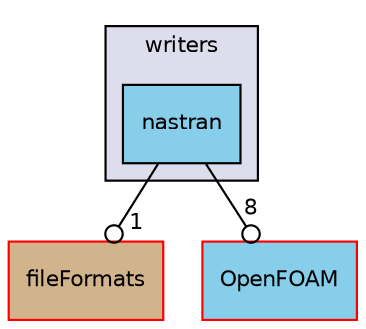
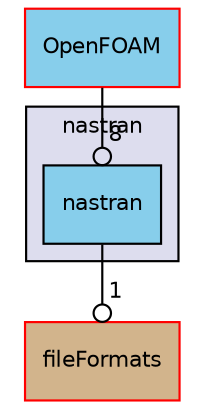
cluster "writers": label "writers" -> "nastran"
edge "nastran" -> "OpenFOAM": reversed
